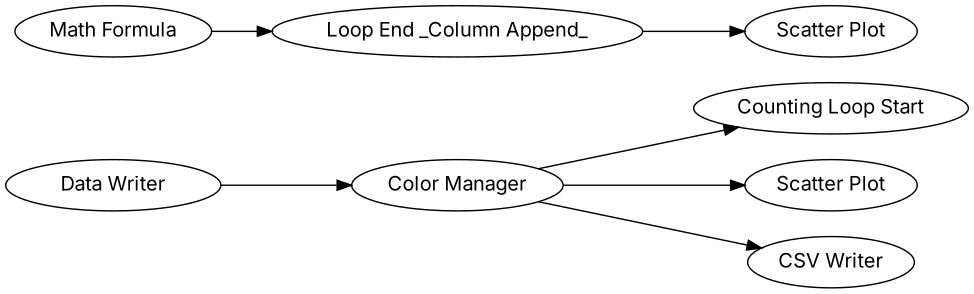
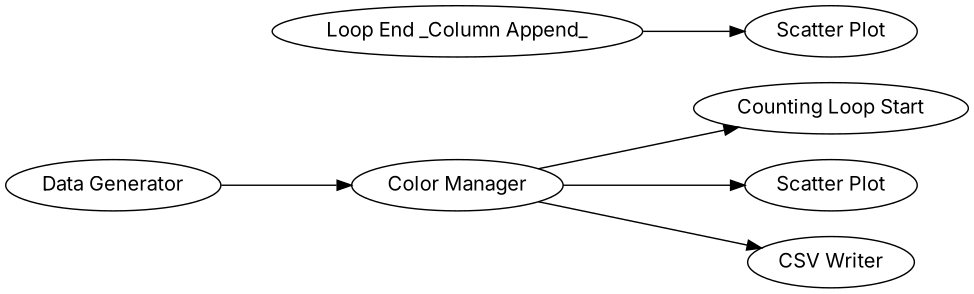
node "Math Formula": removed
node "Data Writer": label "Data Writer" -> "Data Generator"
